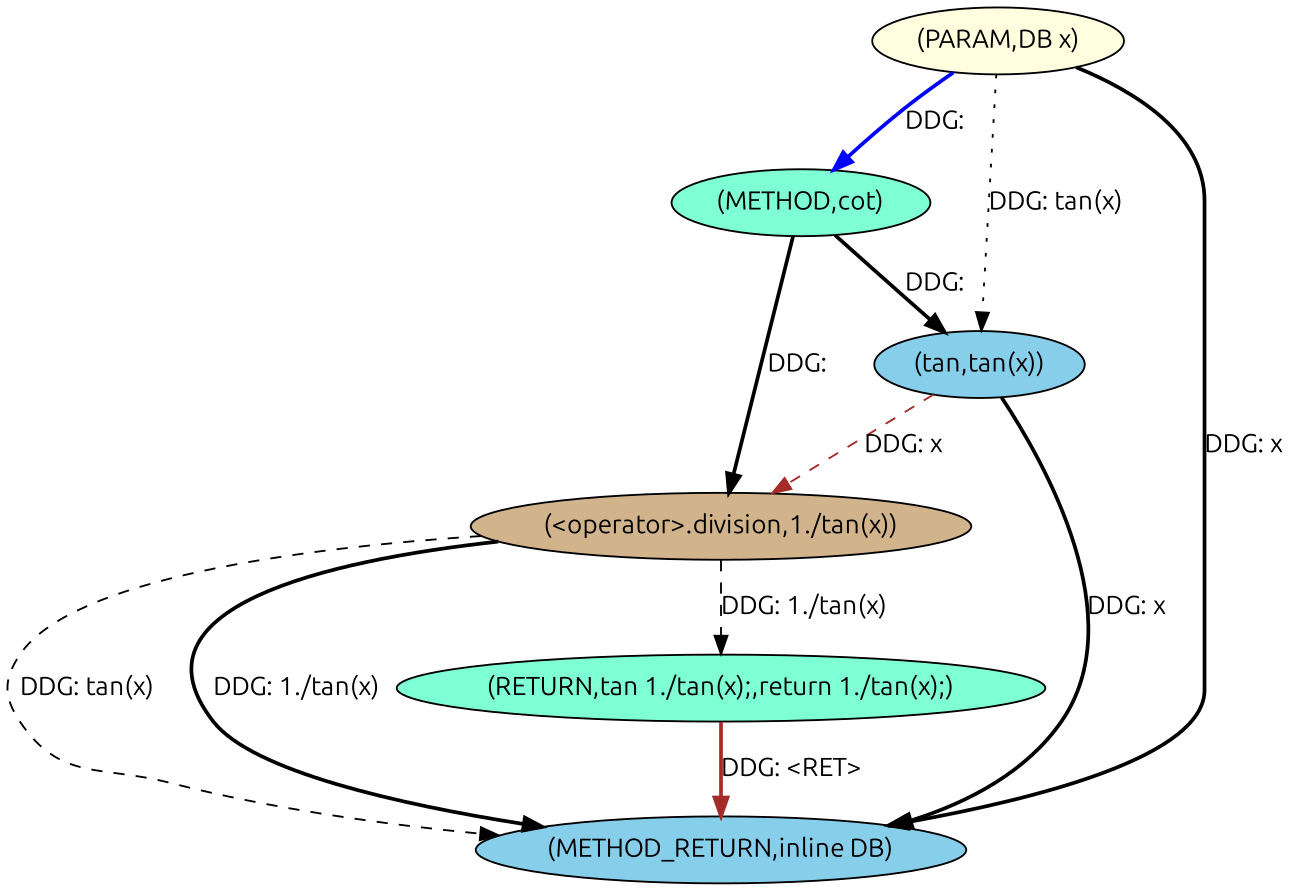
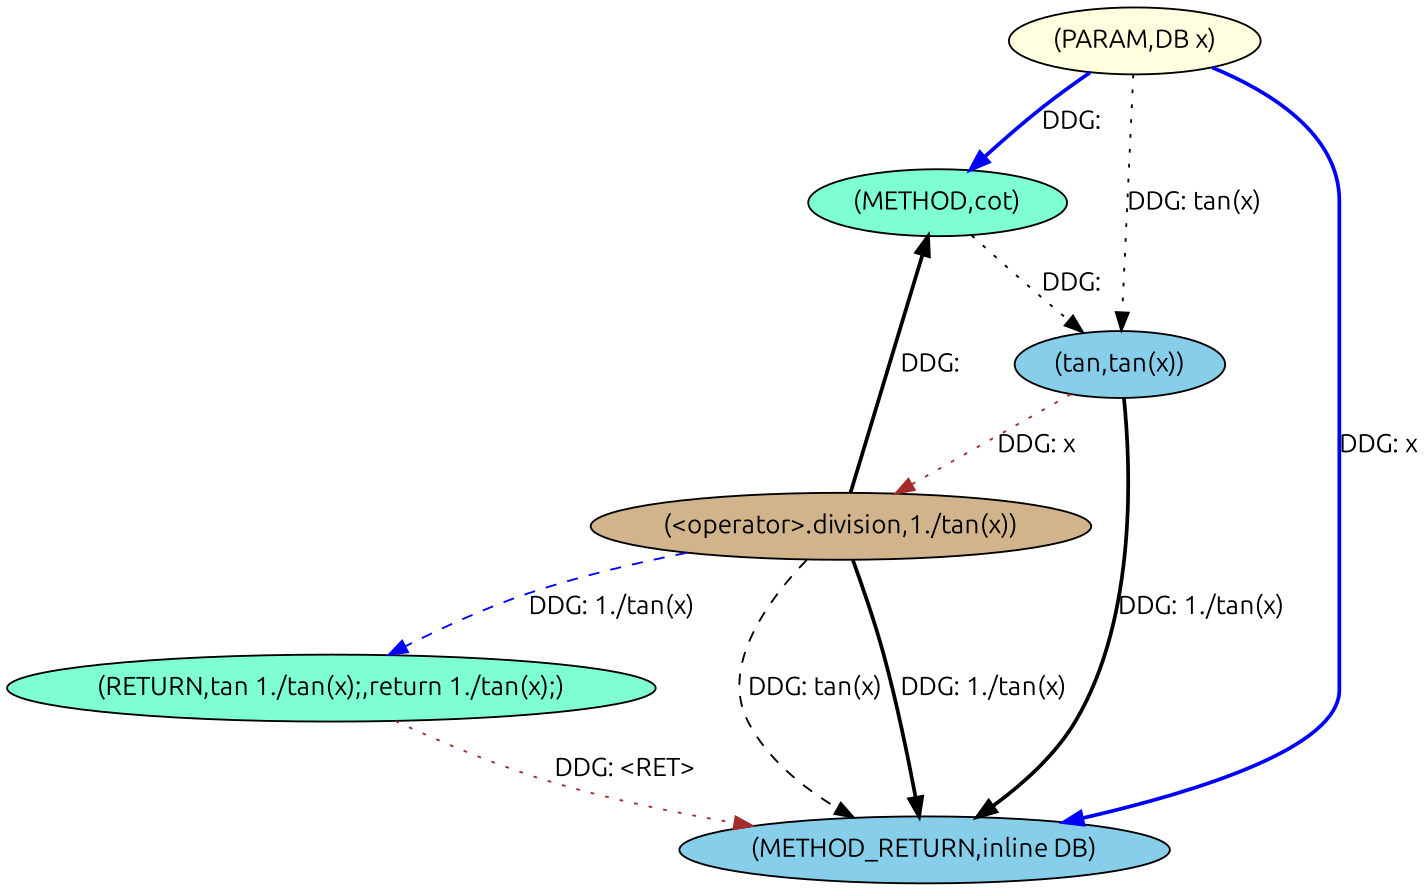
edge "(METHOD,cot)" -> "(tan,tan(x))": style bold -> dotted
edge "(METHOD,cot)" -> "(<operator>.division,1./tan(x))": reversed
edge "(tan,tan(x))" -> "(<operator>.division,1./tan(x))": style dashed -> dotted
edge "(PARAM,DB x)" -> "(METHOD_RETURN,inline DB)": color black -> blue
edge "(<operator>.division,1./tan(x))" -> "(RETURN,tan 1./tan(x);,return 1./tan(x);)": color black -> blue
edge "(tan,tan(x))" -> "(METHOD_RETURN,inline DB)": label "DDG: x" -> "DDG: 1./tan(x)"
edge "(RETURN,tan 1./tan(x);,return 1./tan(x);)" -> "(METHOD_RETURN,inline DB)": style bold -> dotted
